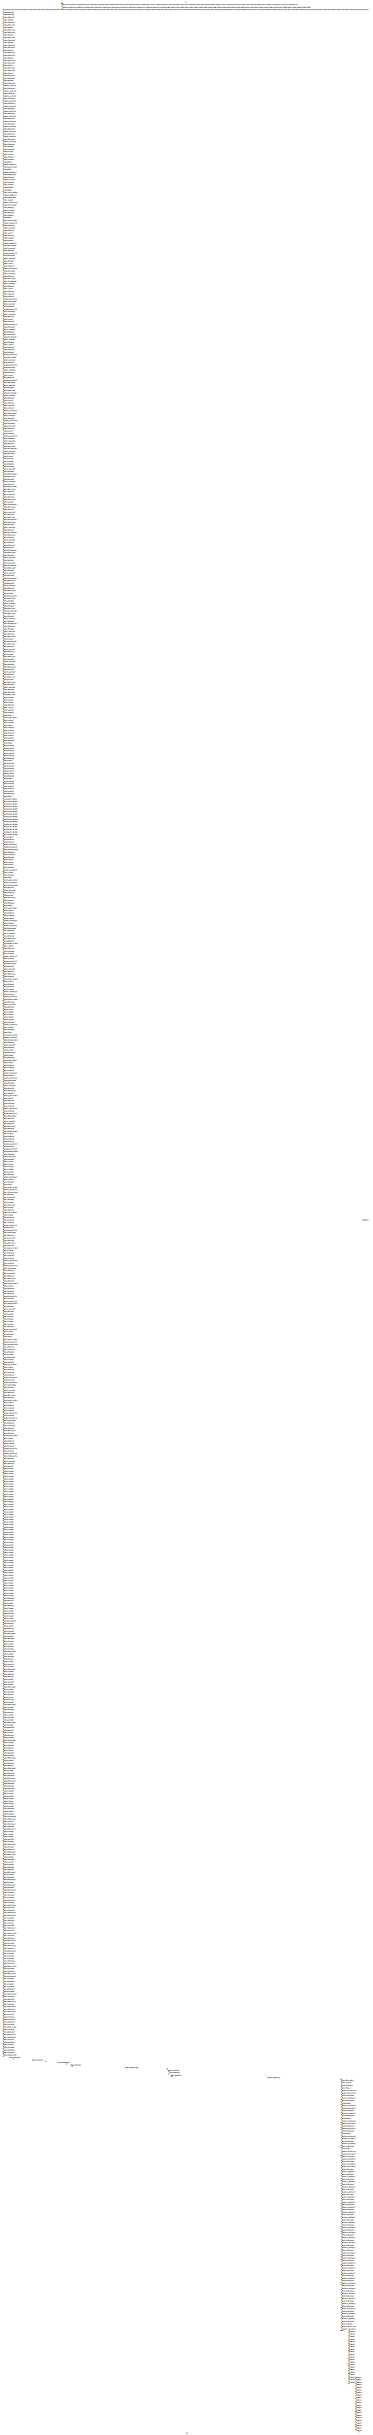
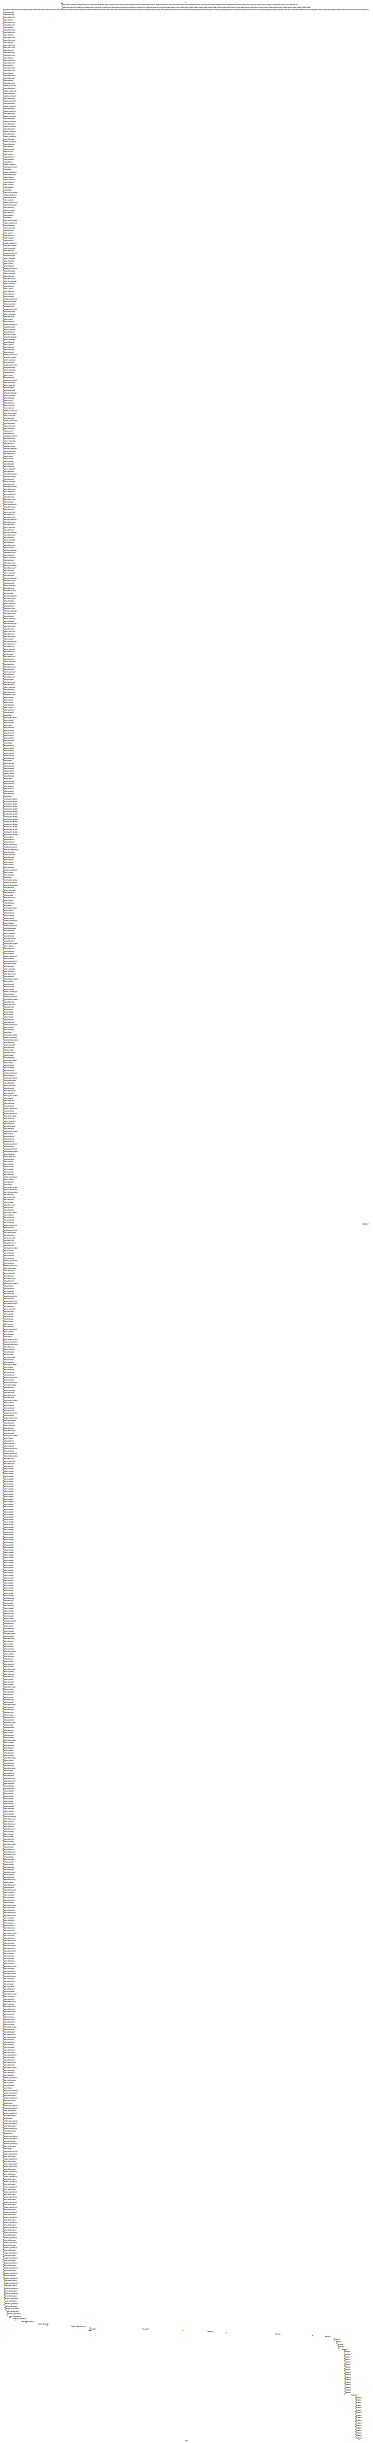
edge "l936" -> "l940": now "l939" -> "l940"
